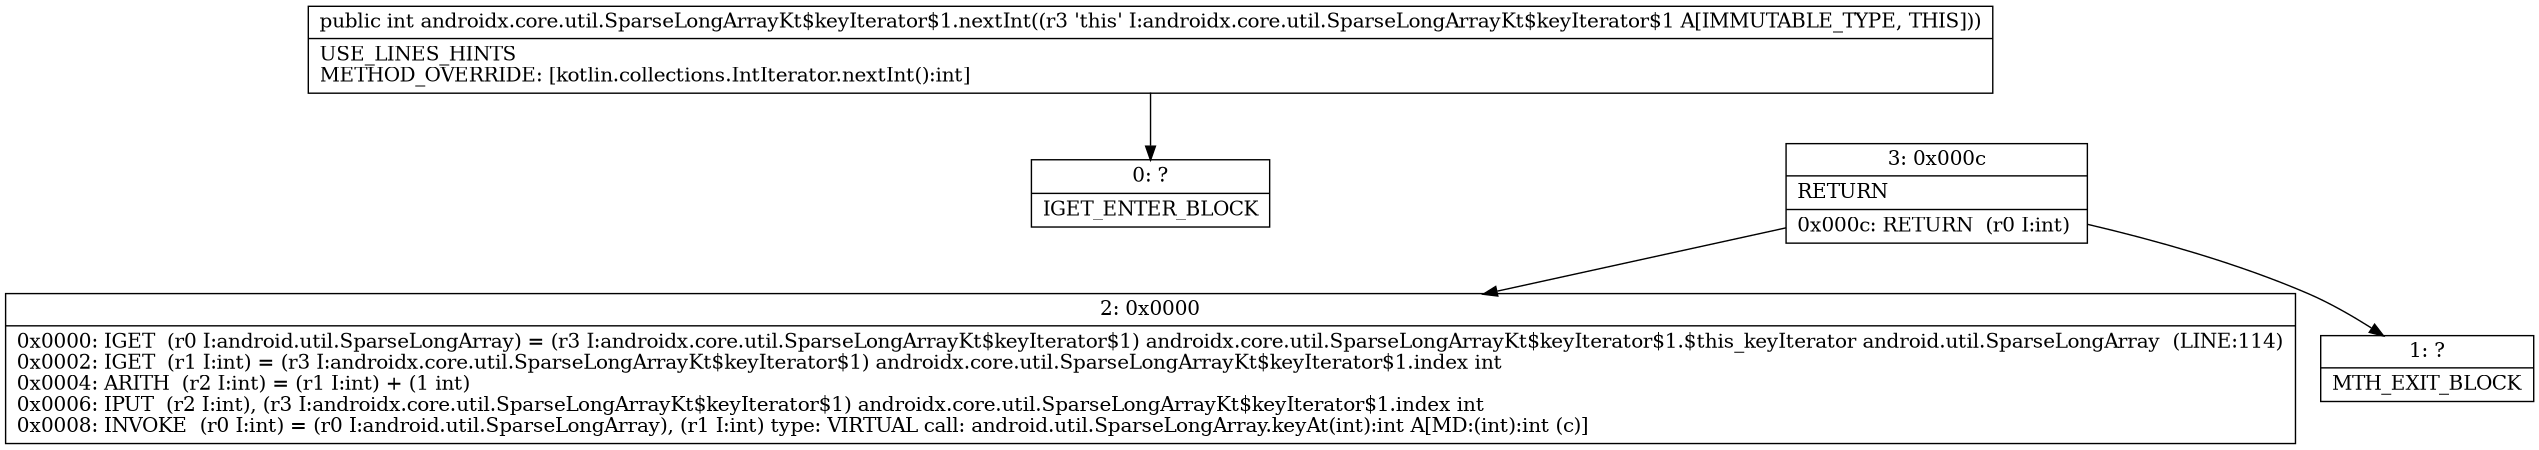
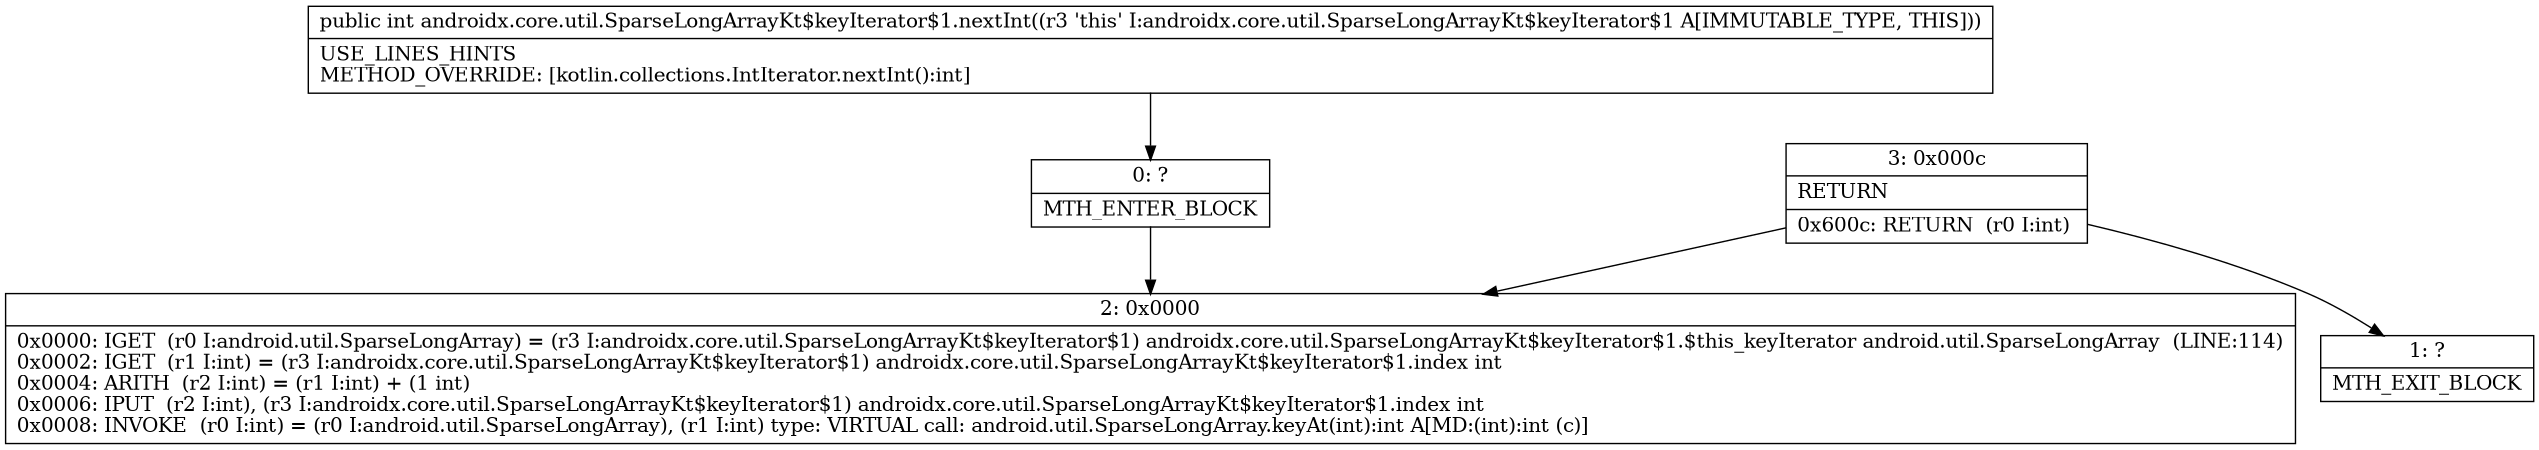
node "0: ?": text "IGET_ENTER_BLOCK" -> "MTH_ENTER_BLOCK"
node "3: 0x000c": text "0x000c: RETURN  (r0 I:int)" -> "0x600c: RETURN  (r0 I:int)"
edge "0: ?" -> "2: 0x0000": added
